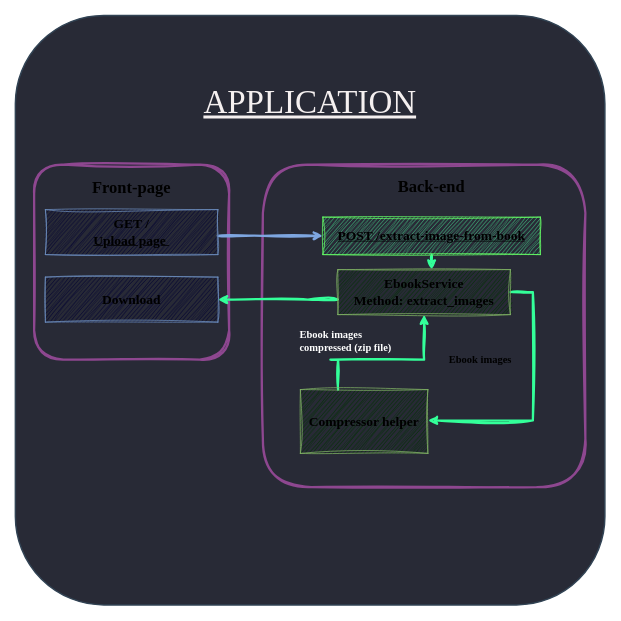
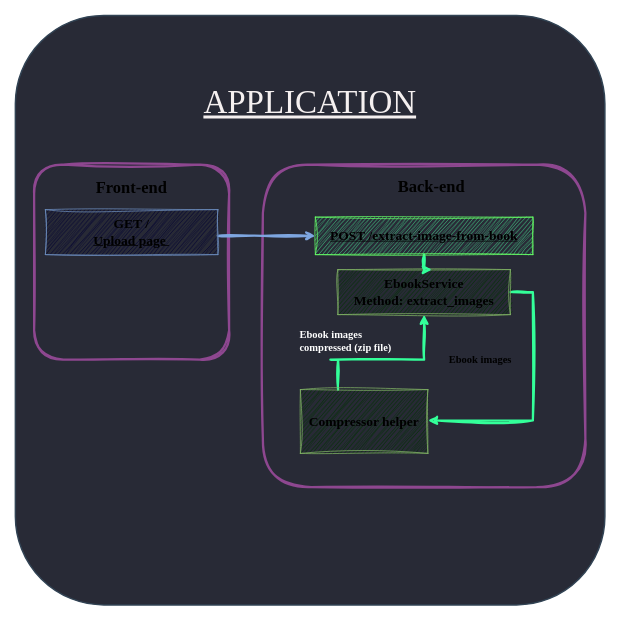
node "POST /extract-image-from-book": moved (432, 236) -> (424, 236)
node "Front-page": label "Front-page" -> "Front-end"
node "Download": removed
edge "EbookService Method: extract_images" -> "Download": removed
